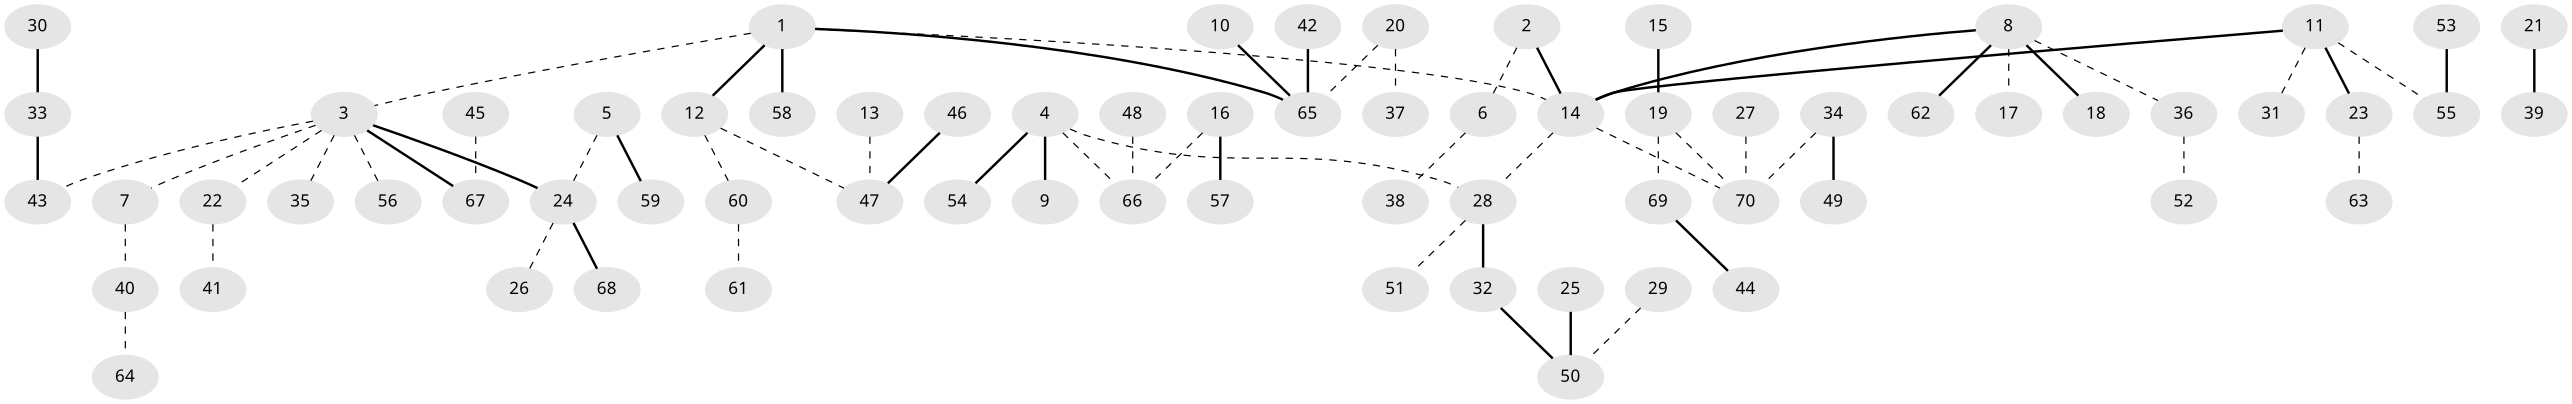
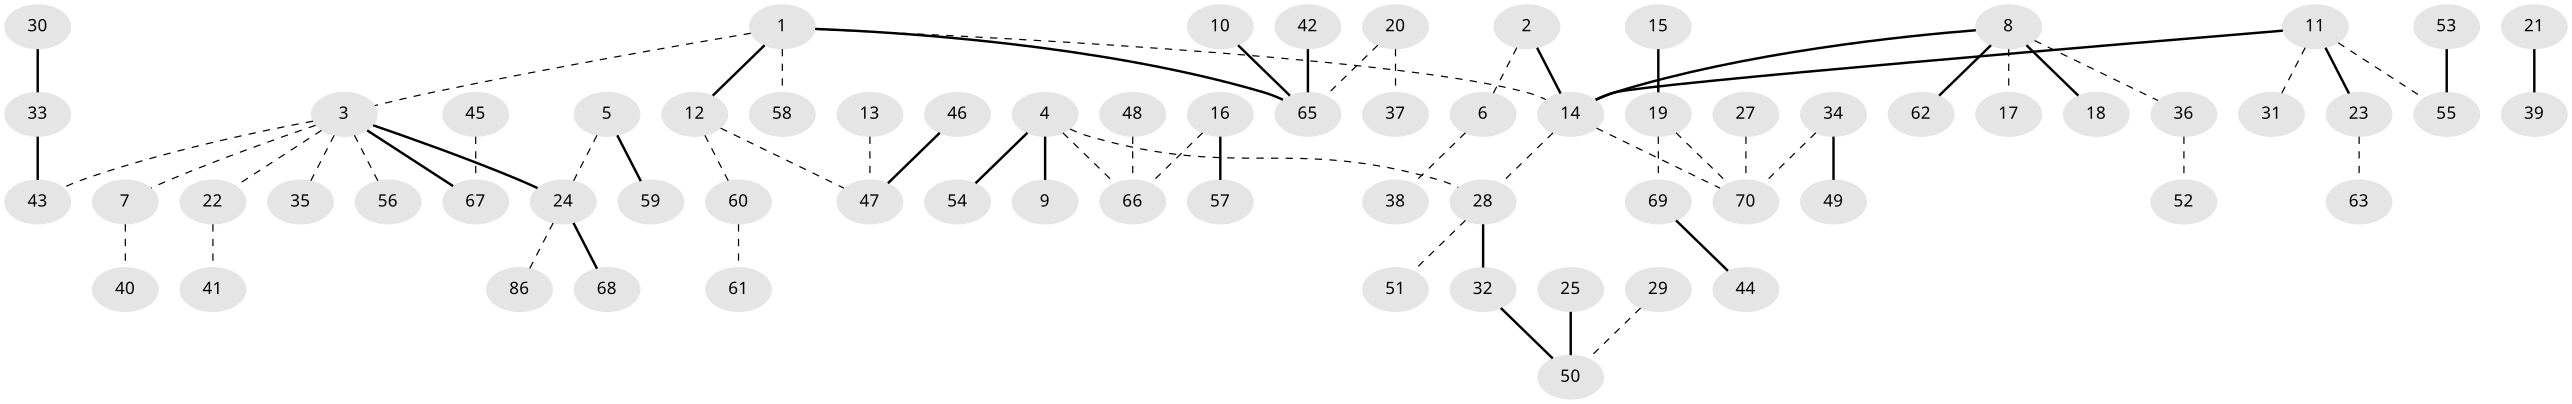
edge "1" -- "58": style bold -> dashed
node "26": label "26" -> "86"
node "64": removed
